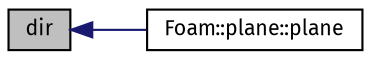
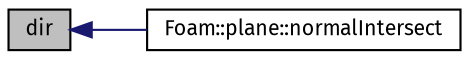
node "Foam::plane::plane": label "Foam::plane::plane" -> "Foam::plane::normalIntersect"
